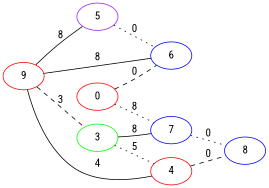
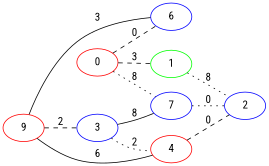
node "5": removed
edge "6" -- "9": label "8" -> "3"
node "1": added
edge "9" -- "3": label "3" -> "2"
node "3": color green -> blue
edge "3" -- "4": label "5" -> "2"
node "8": label "8" -> "2"
edge "9" -- "4": label "4" -> "6"
